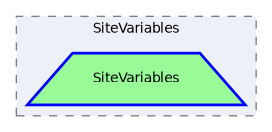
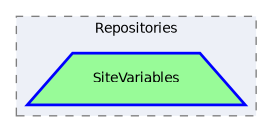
cluster "SiteVariables": label "SiteVariables" -> "Repositories"
